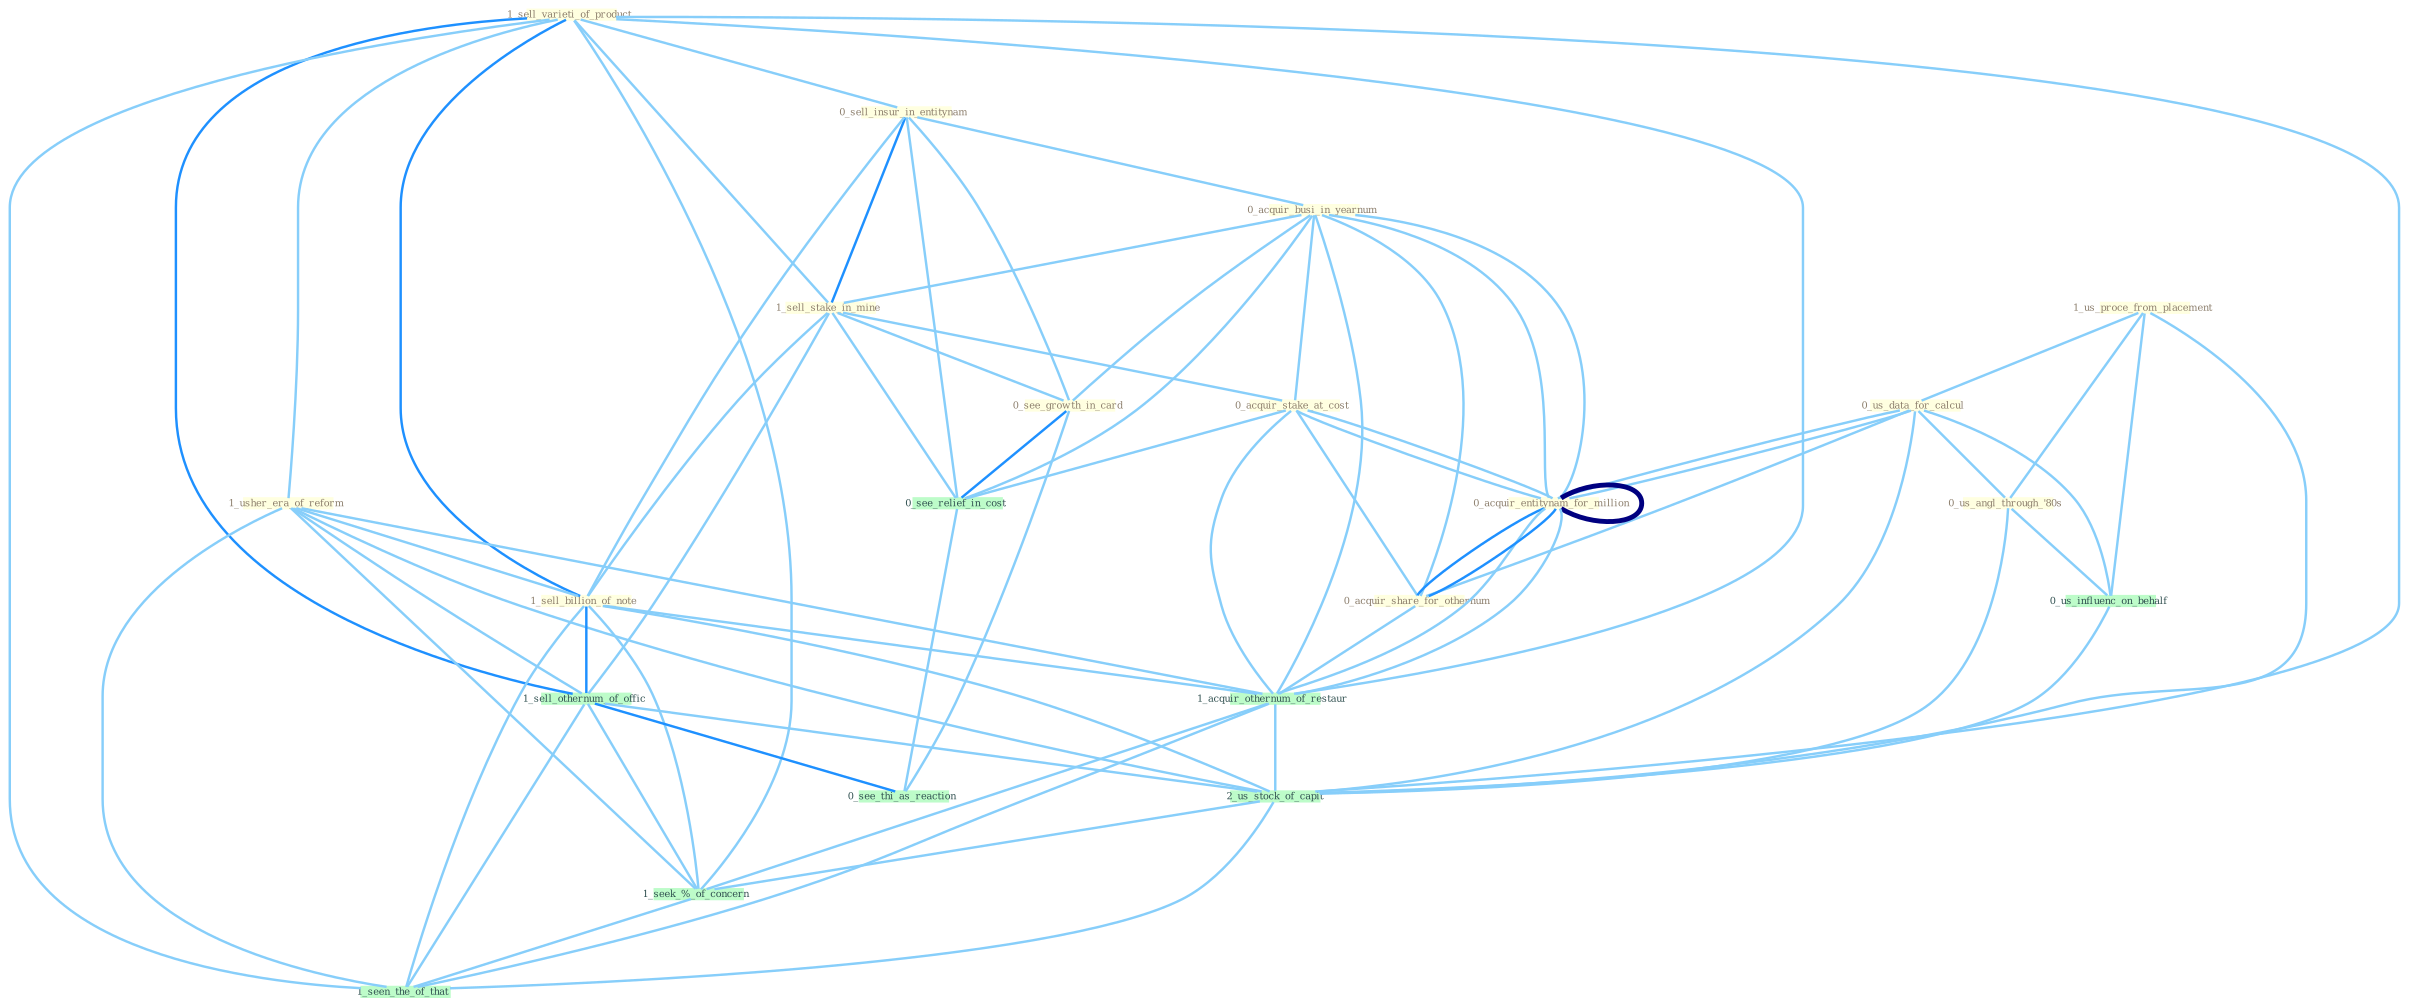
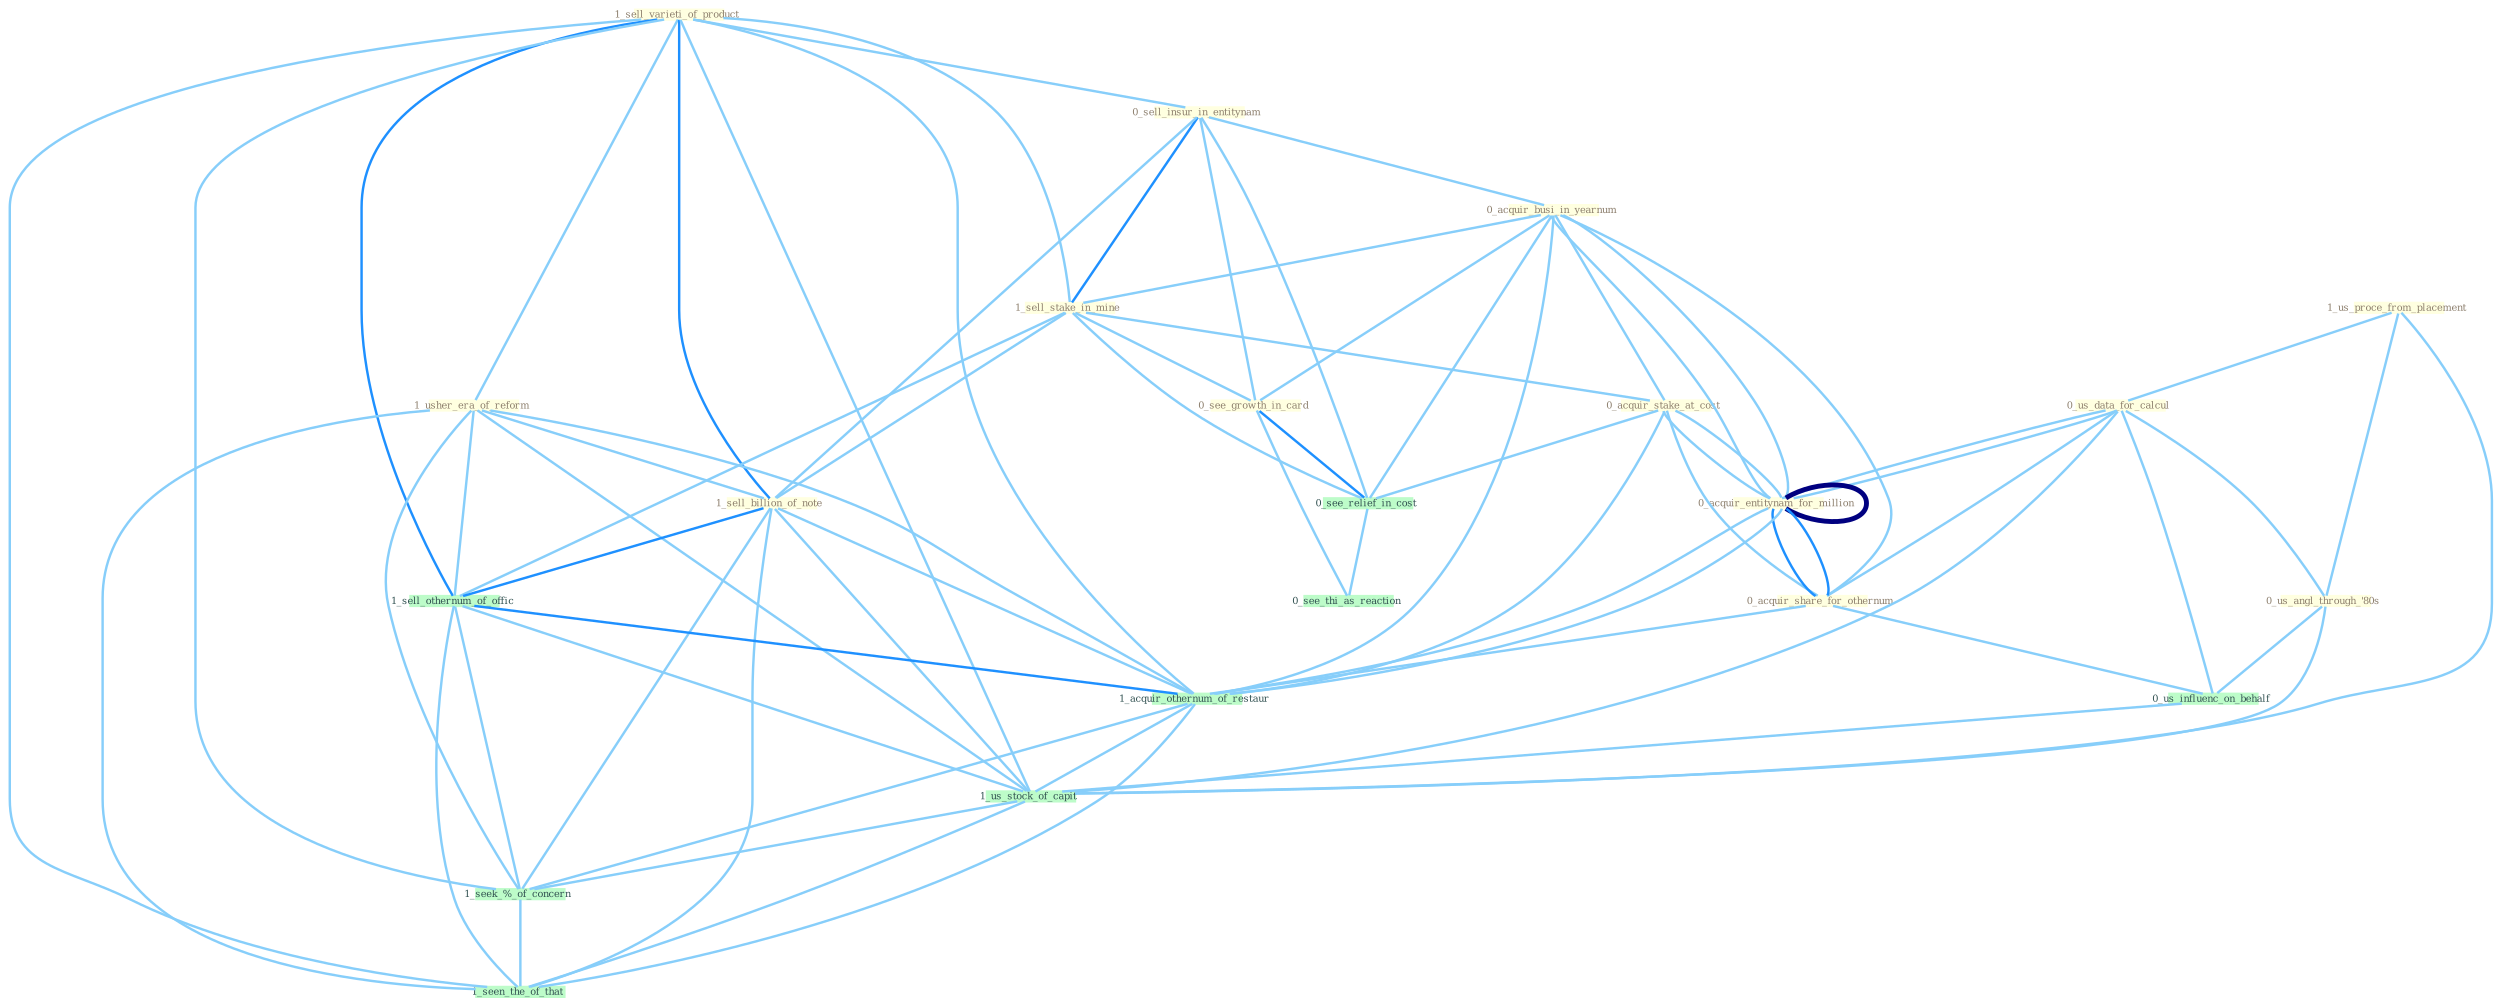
edge "1_us_proce_from_placement" -- "0_us_influenc_on_behalf": now "0_acquir_share_for_othernum" -- "0_us_influenc_on_behalf"
edge "1_sell_othernum_of_offic" -- "0_see_thi_as_reaction": now "1_sell_othernum_of_offic" -- "1_acquir_othernum_of_restaur"
node "2_us_stock_of_capit": label "2_us_stock_of_capit" -> "1_us_stock_of_capit"
